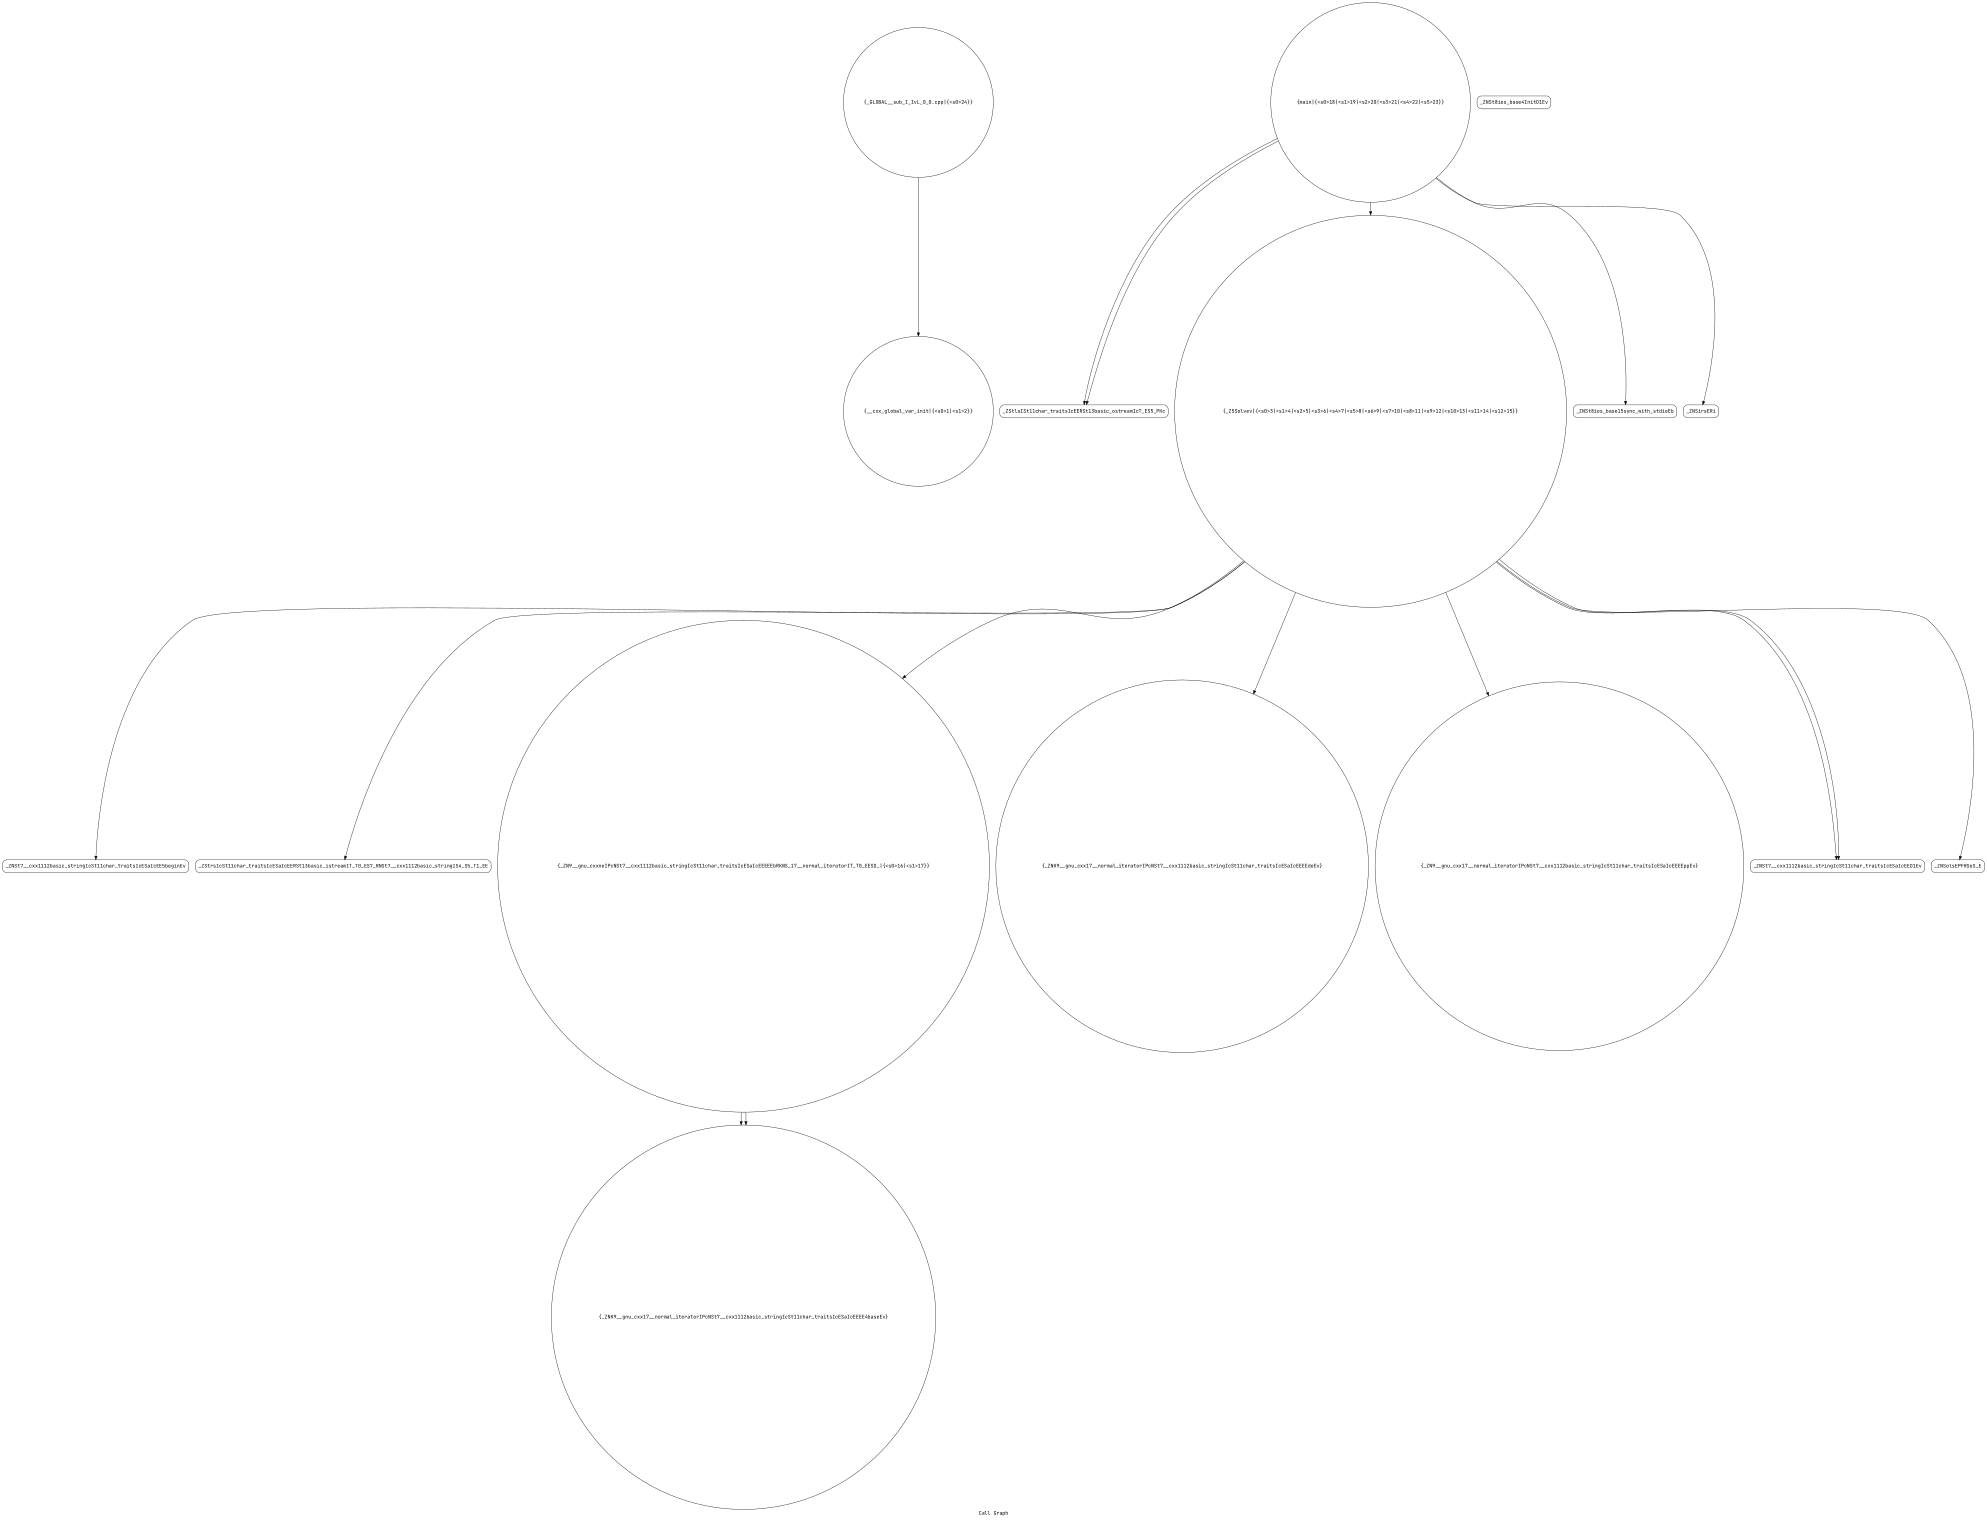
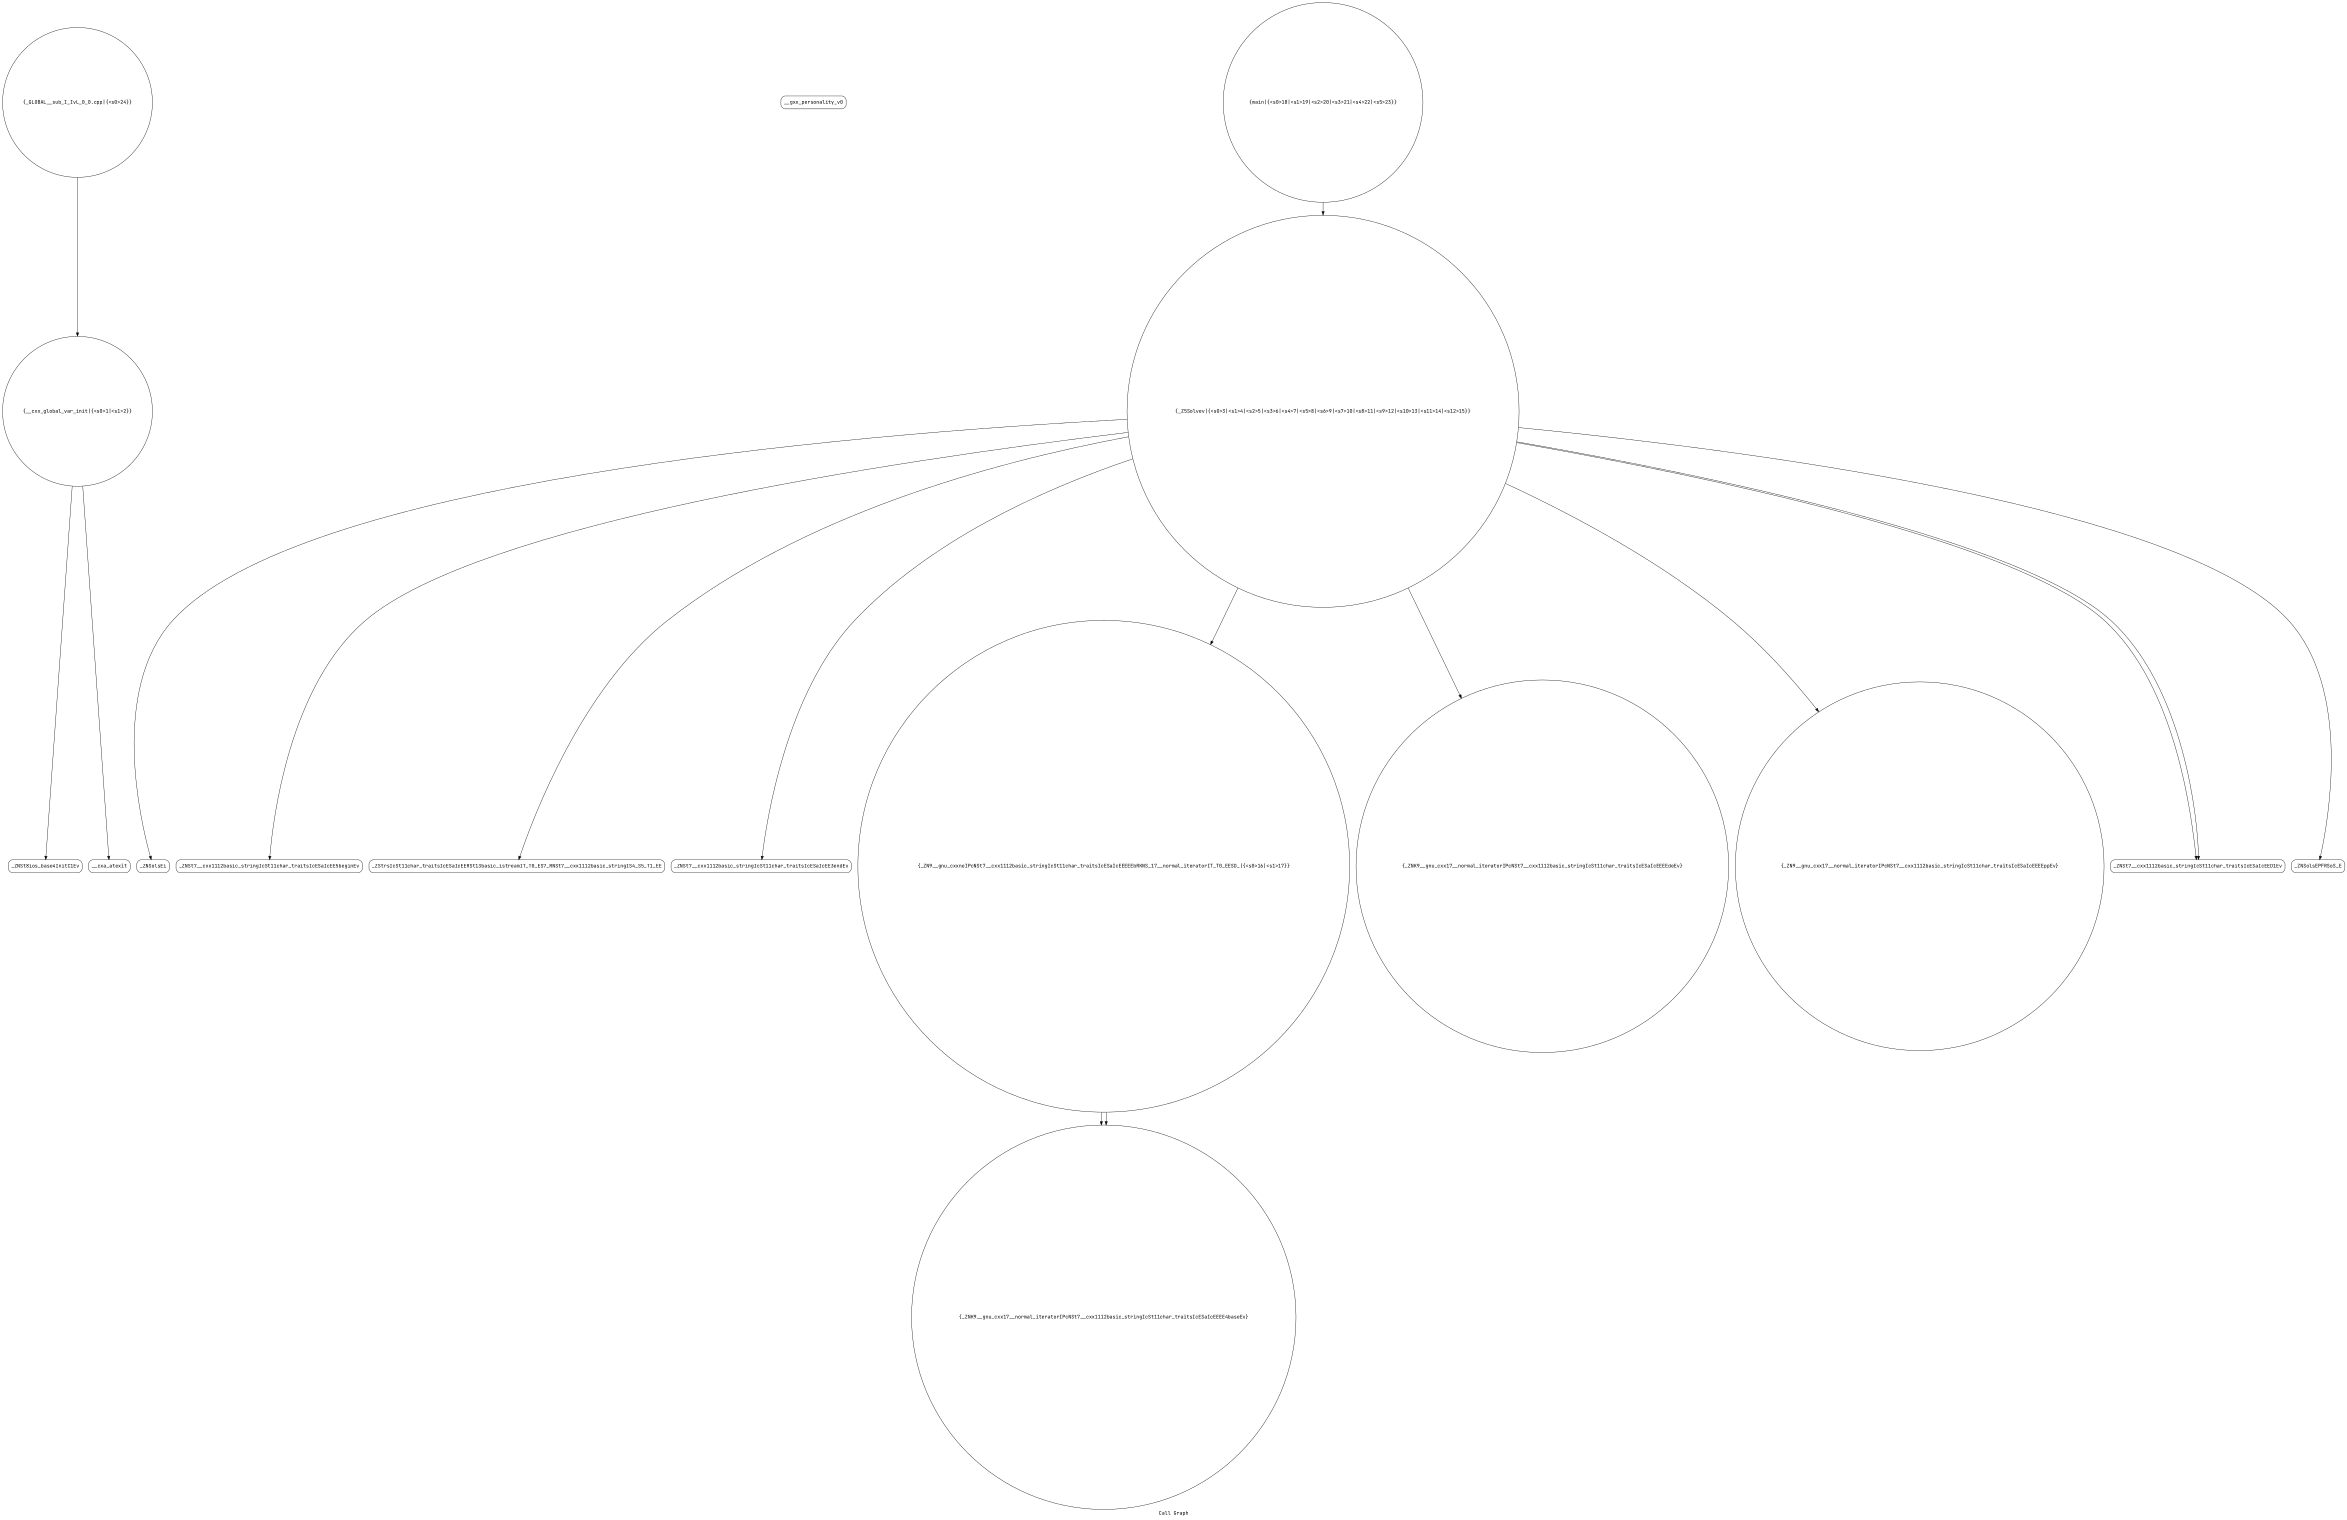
node "__gxx_personality_v0": added
node "_ZNSt8ios_base4InitD1Ev": removed
node "_ZStlsISt11char_traitsIcEERSt13basic_ostreamIcT_ES5_PKc": removed
node "_ZNSt8ios_base15sync_with_stdioEb": removed
node "_ZNSirsERi": removed
node "_ZNSt8ios_base4InitC1Ev": added
node "__cxa_atexit": added
node "_ZNSolsEi": added
node "_ZNSt7__cxx1112basic_stringIcSt11char_traitsIcESaIcEE3endEv": added
